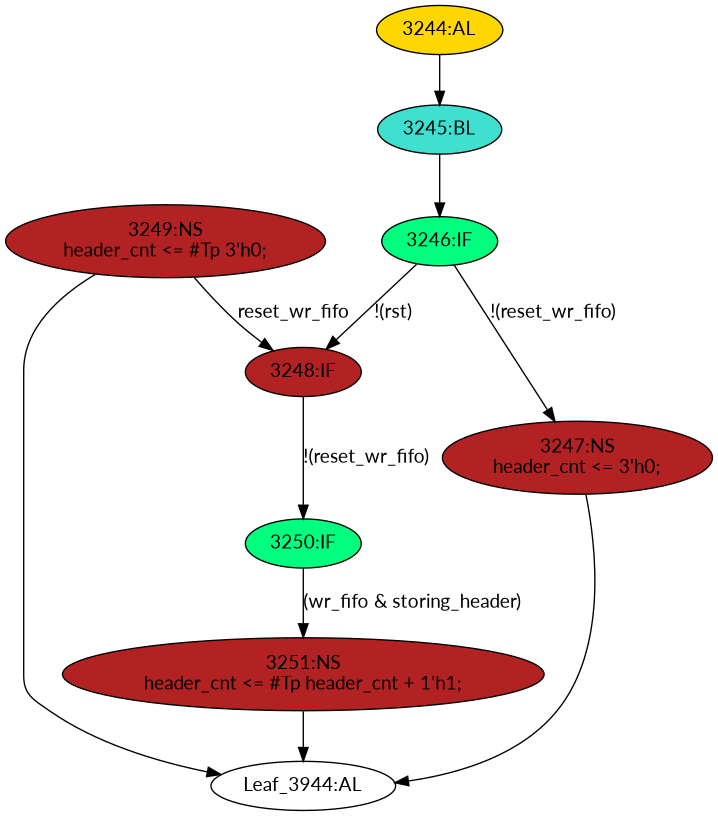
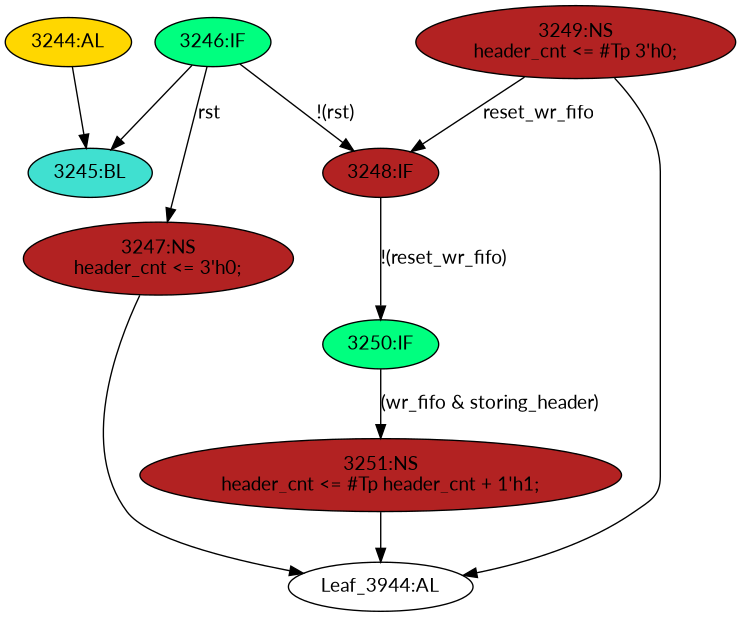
edge "3245:BL" -> "3246:IF": reversed
edge "3246:IF" -> "3247:NS header_cnt <= 3'h0;": label "!(reset_wr_fifo)" -> "rst"
